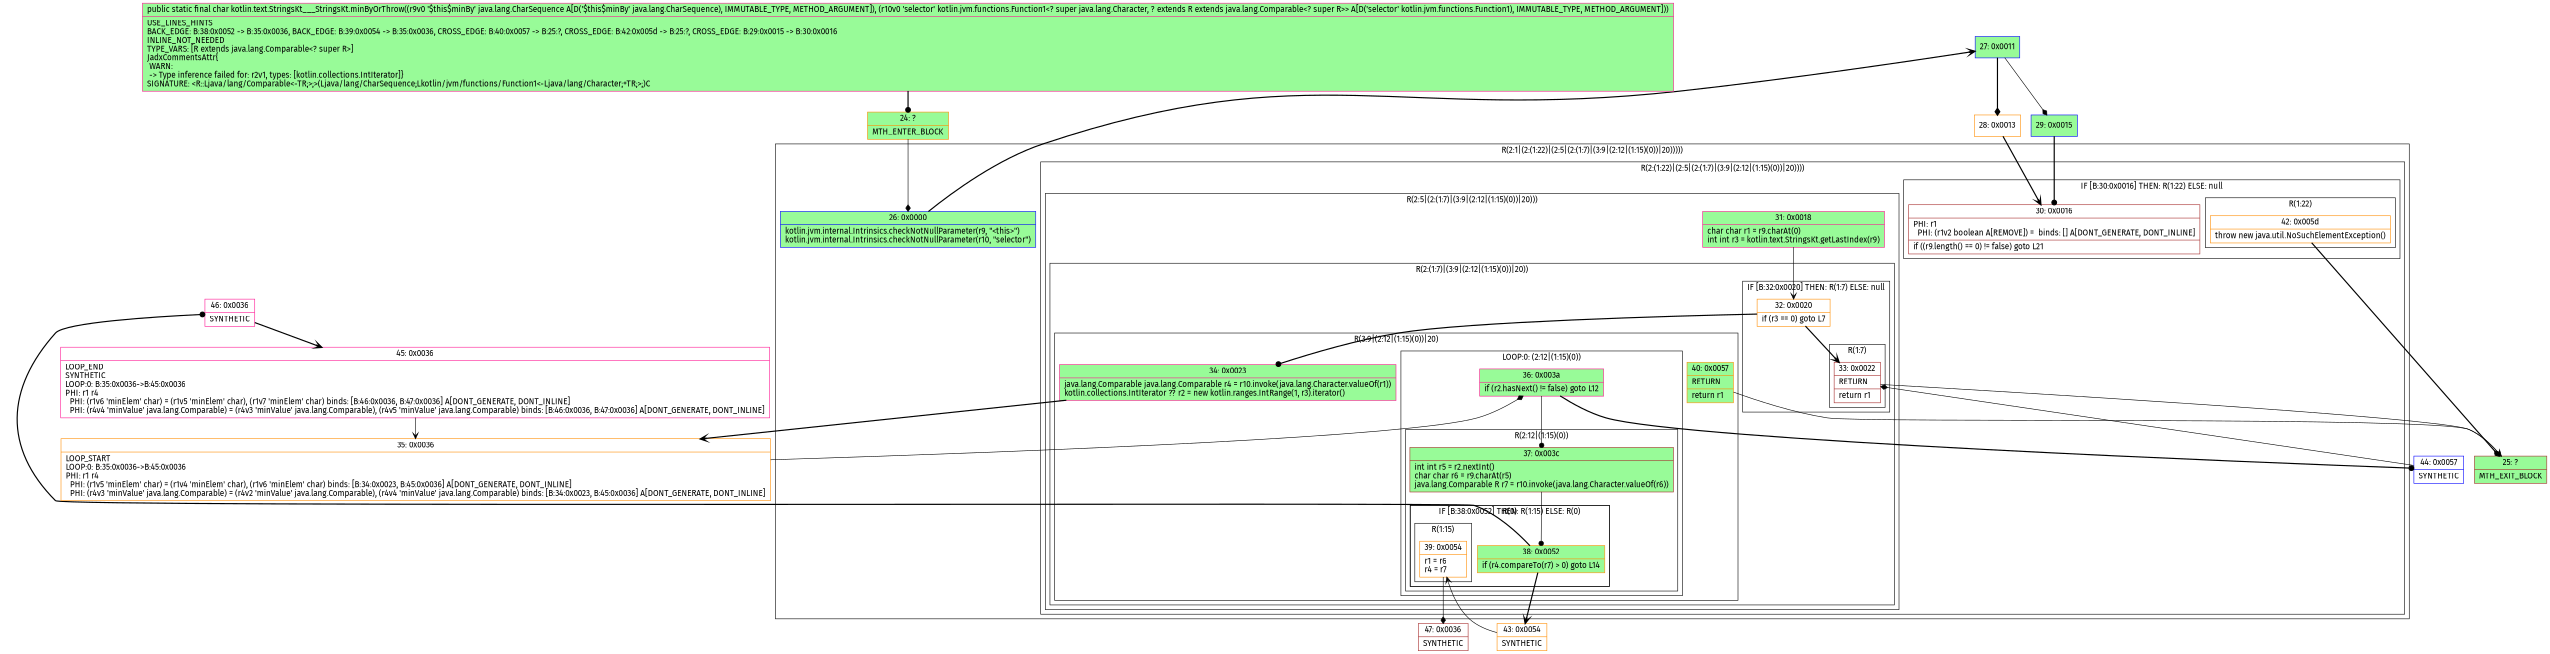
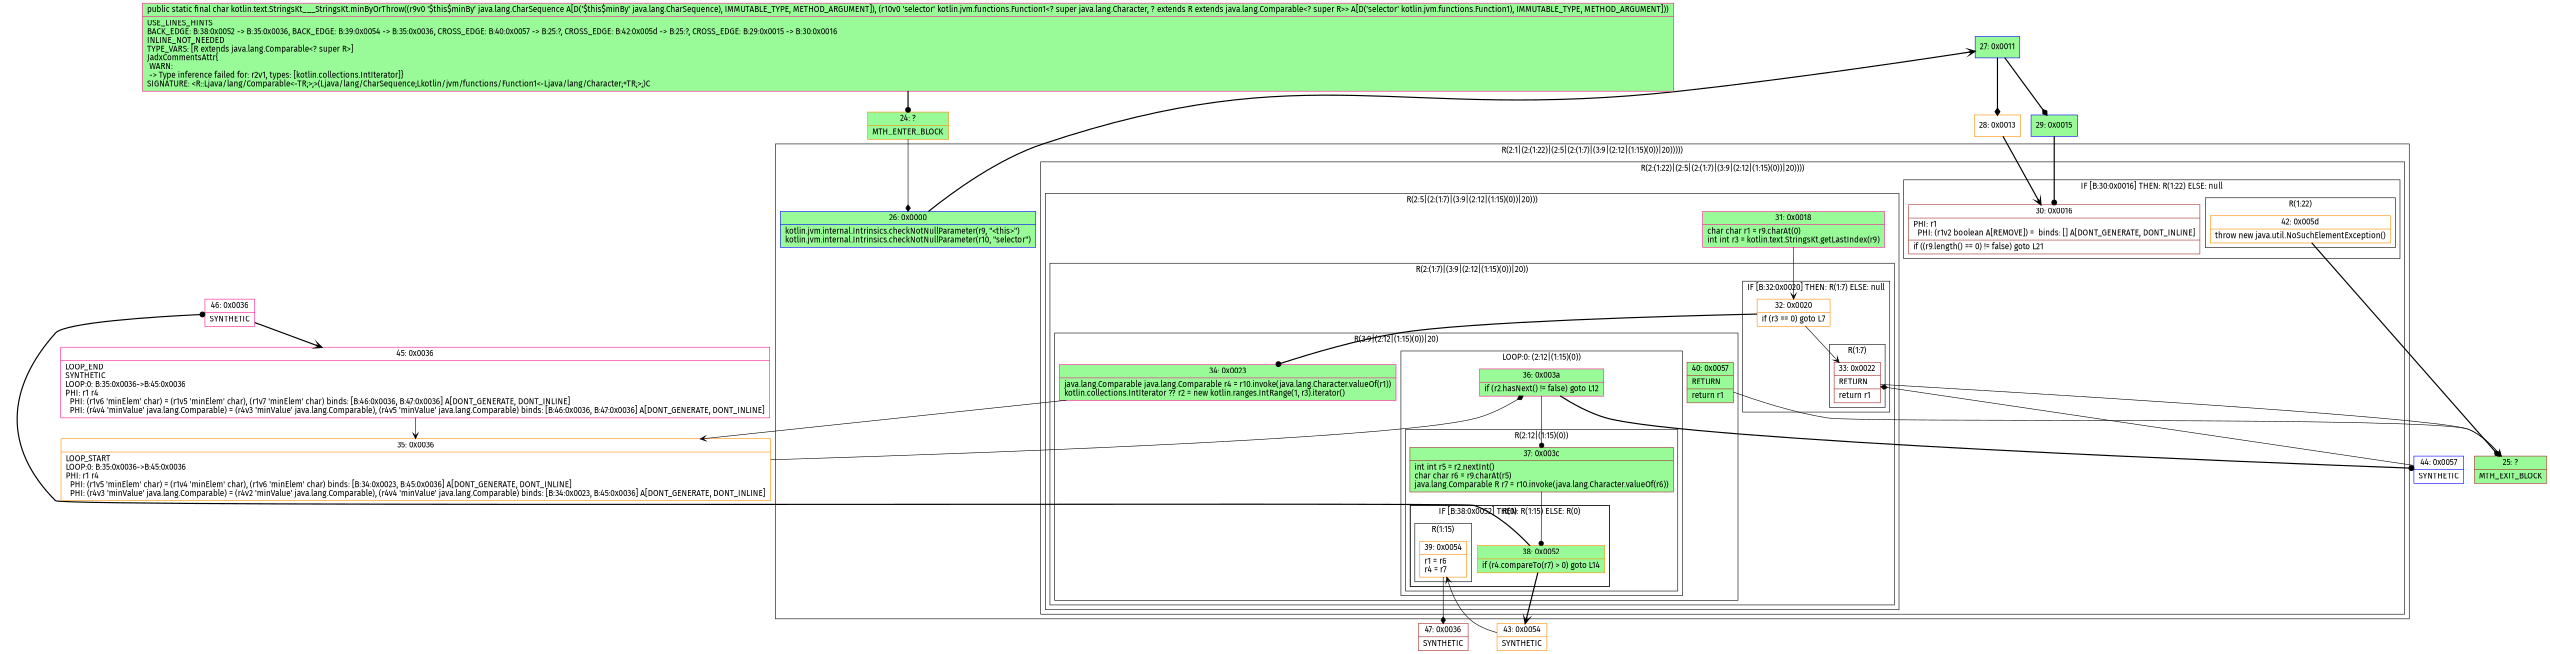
edge "27: 0x0011" -> "29: 0x0015": style solid -> bold
edge "32: 0x0020" -> "33: 0x0022": style bold -> solid
node "40: 0x0057": color darkorange -> brown
edge "34: 0x0023" -> "35: 0x0036": style bold -> solid
